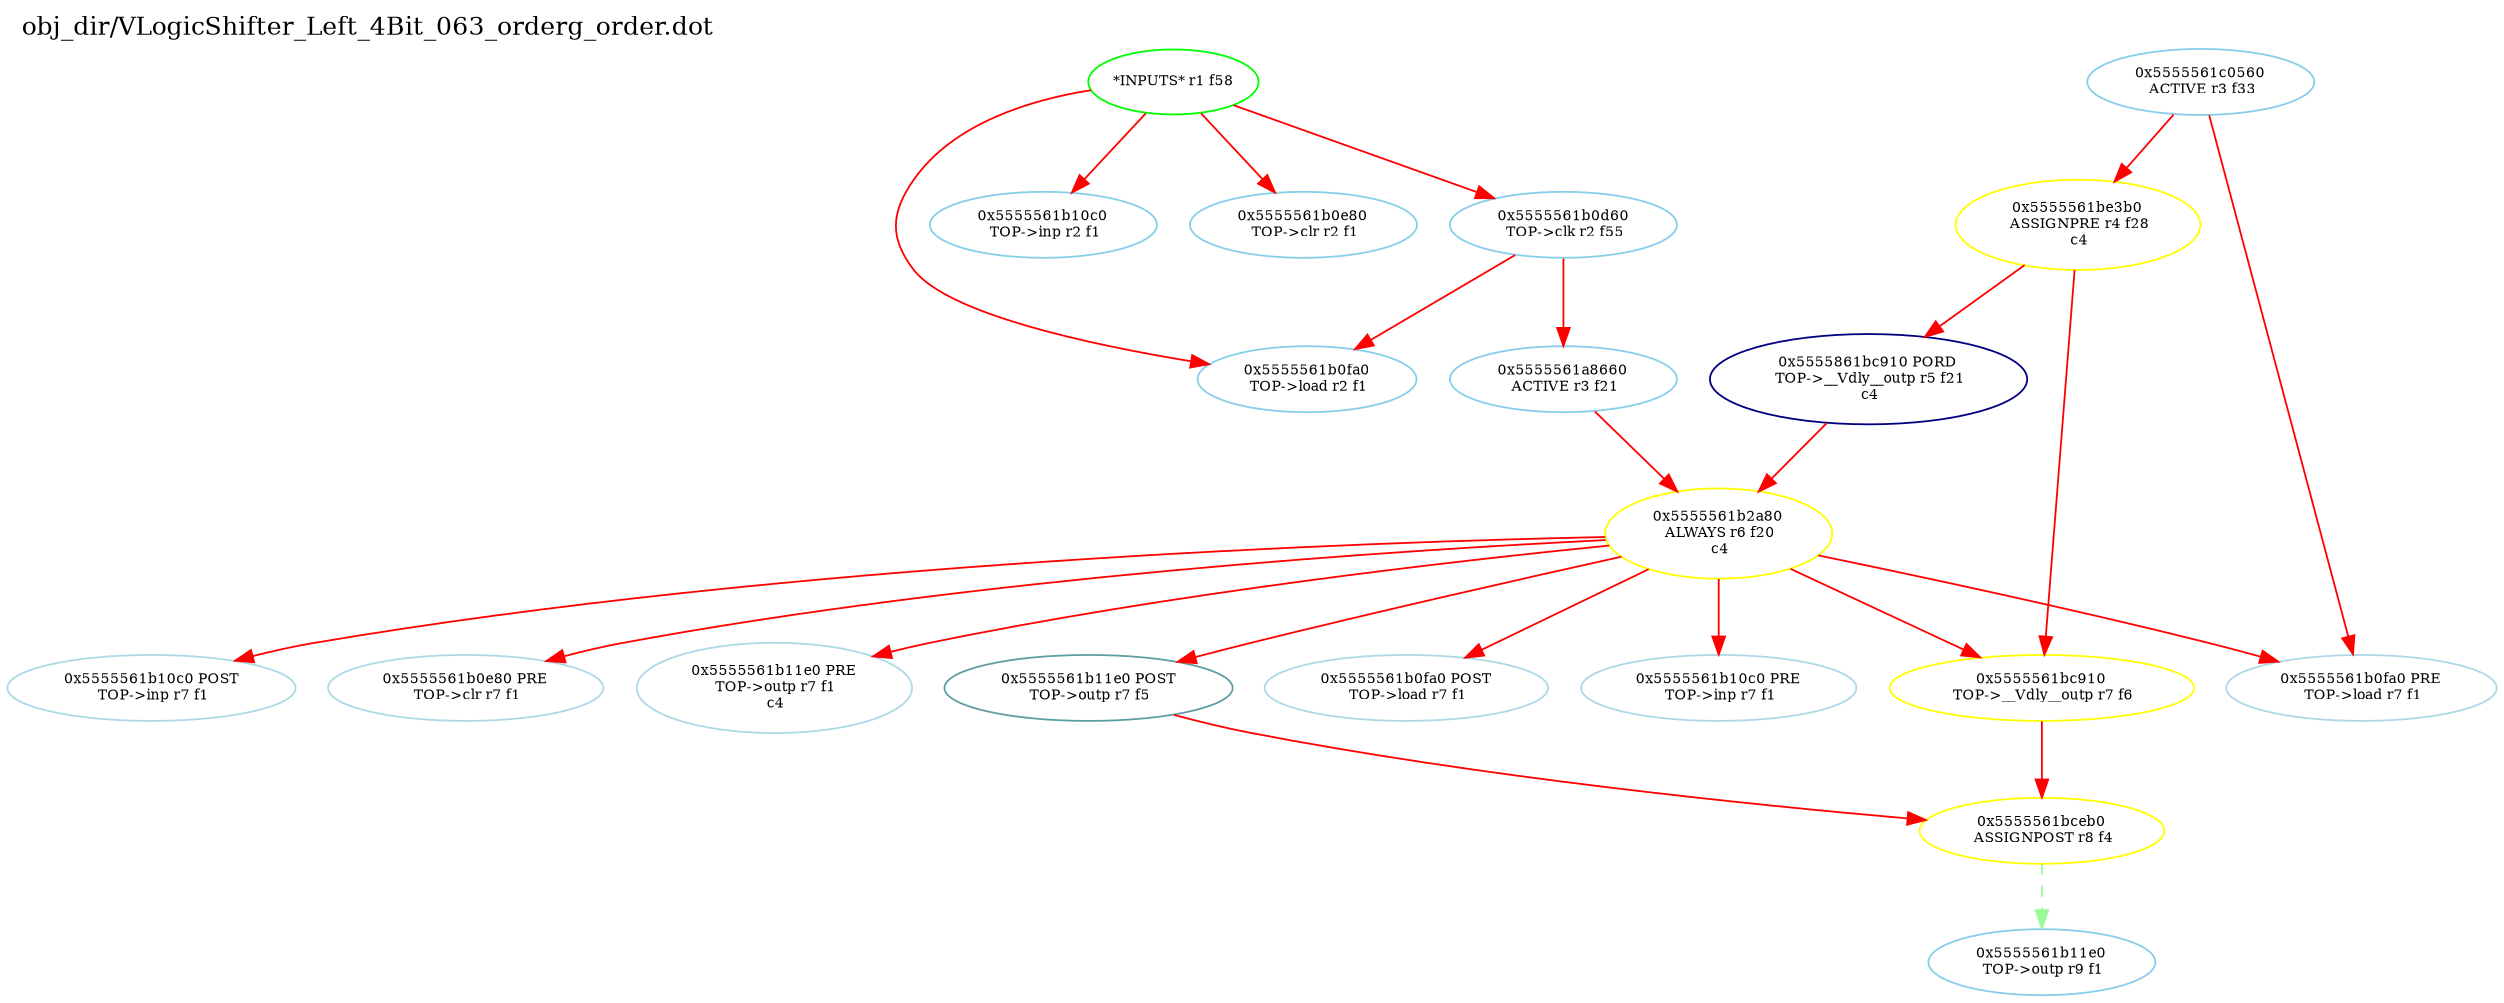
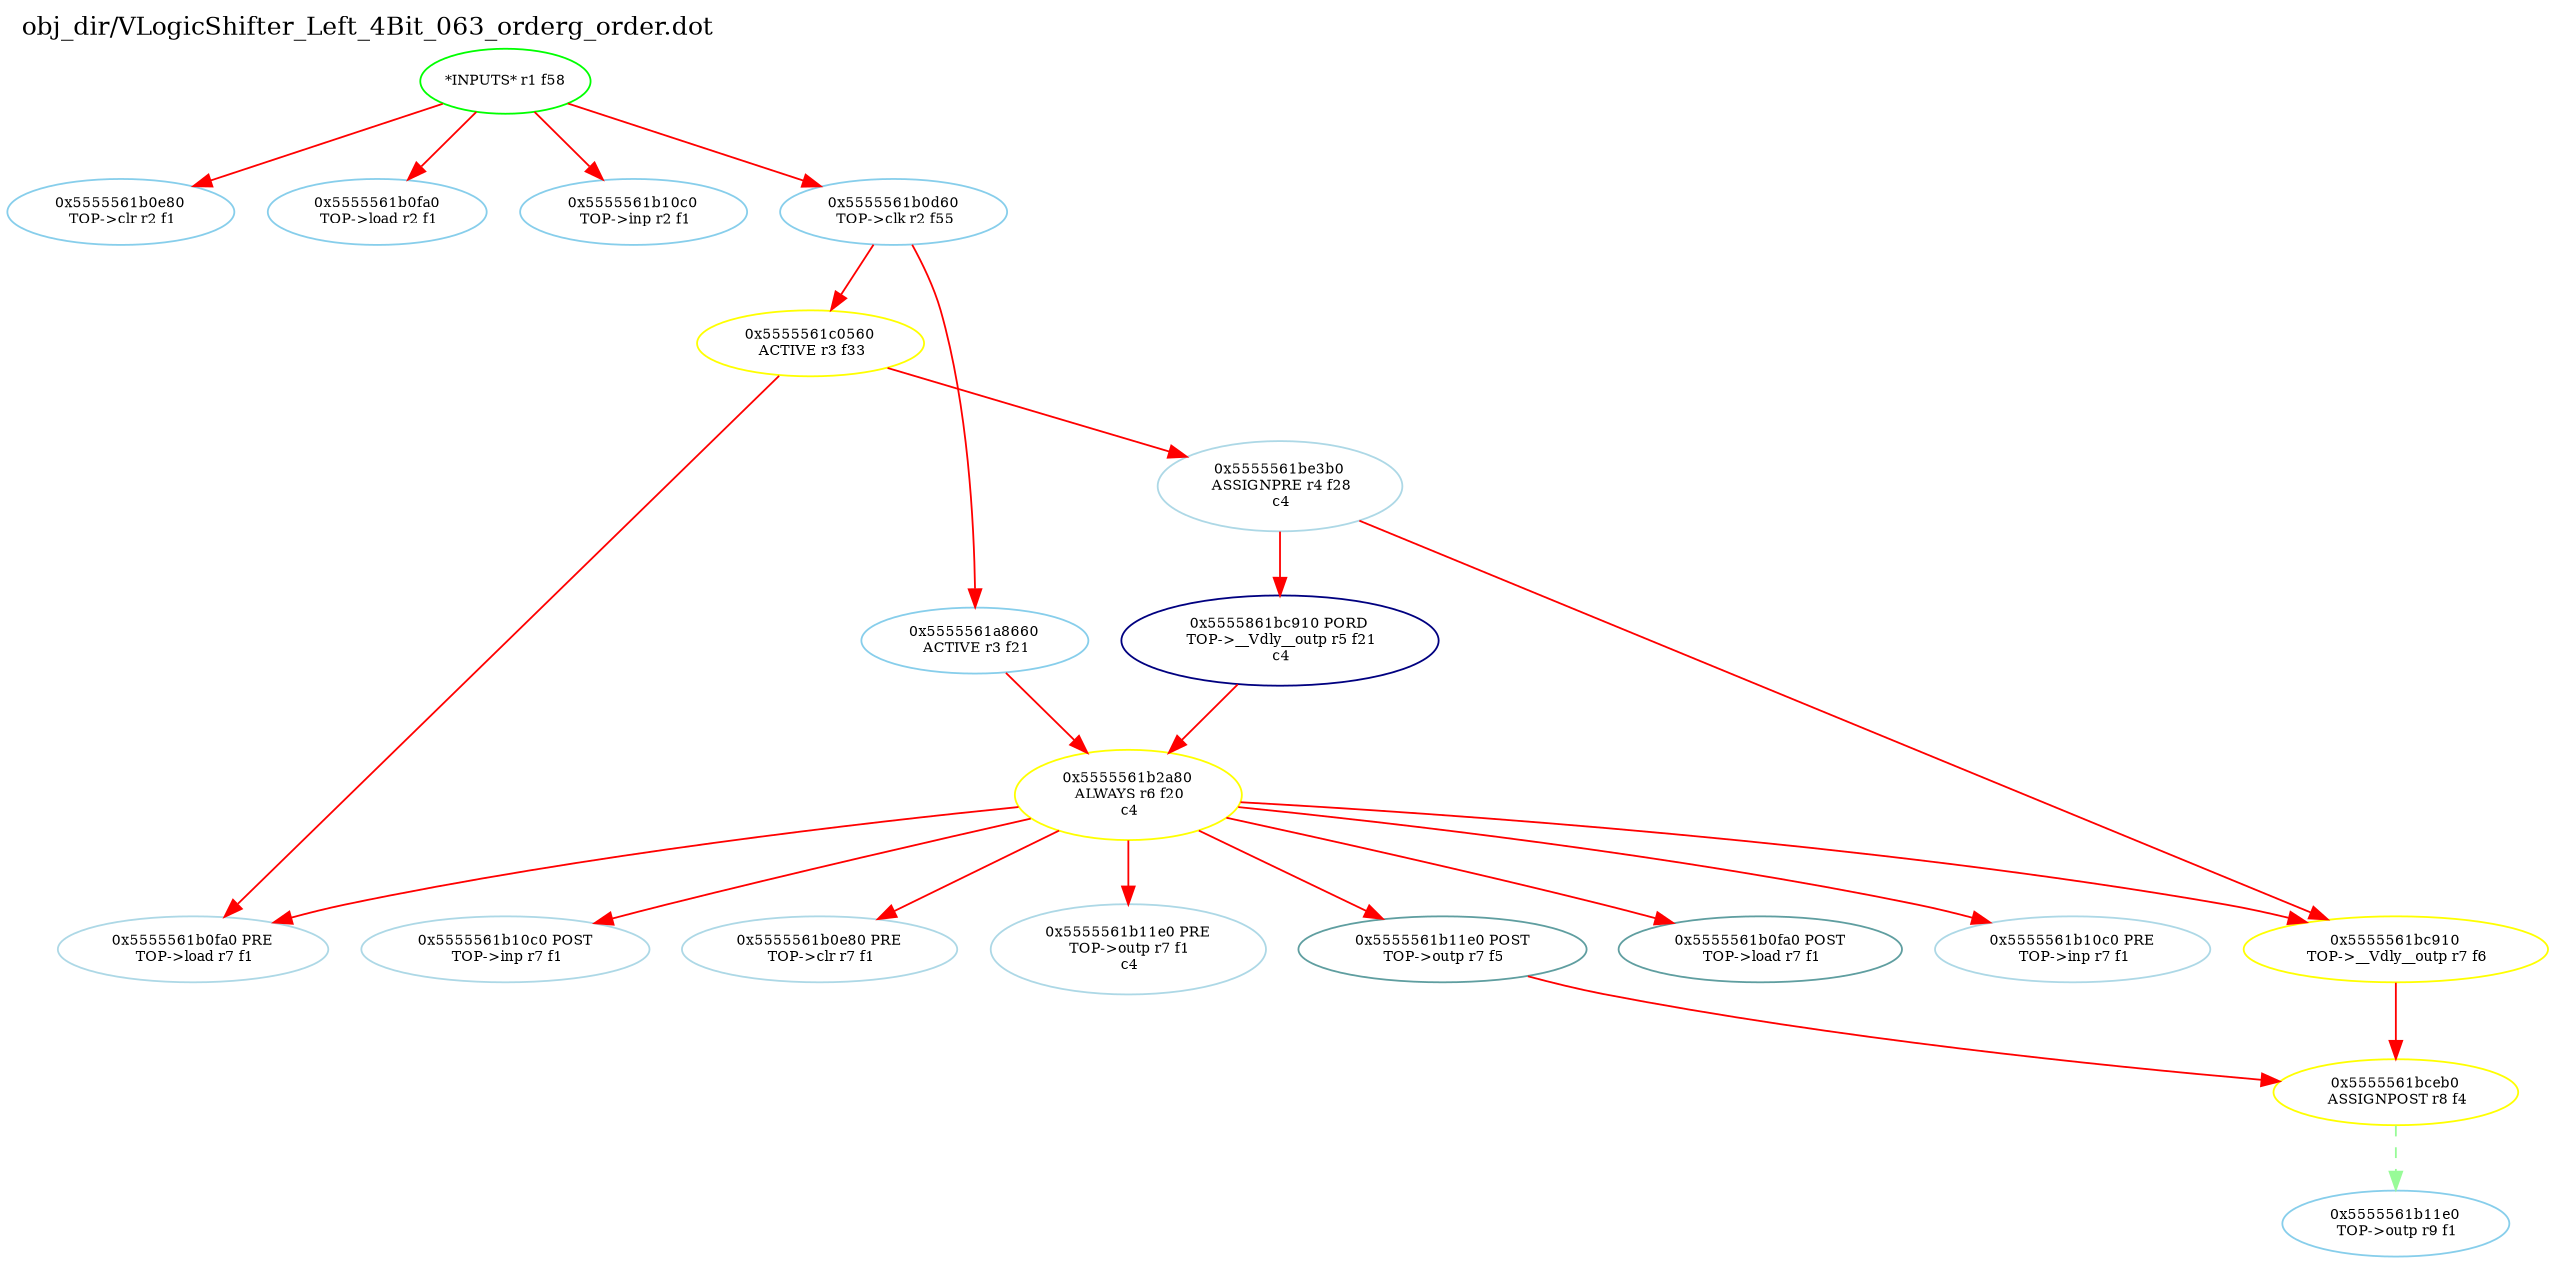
node "0x5555561c0560 ACTIVE r3 f33": color skyblue -> yellow
node "0x5555561be3b0 ASSIGNPRE r4 f28 c4": color yellow -> lightblue
edge "0x5555561b0d60 TOP->clk r2 f55" -> "0x5555561b0fa0 TOP->load r2 f1": now "0x5555561b0d60 TOP->clk r2 f55" -> "0x5555561c0560 ACTIVE r3 f33"
node "0x5555561b0fa0 POST TOP->load r7 f1": color lightblue -> CadetBlue
